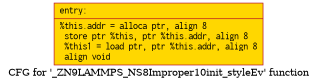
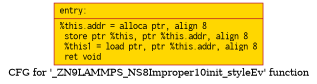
node "entry:": text "align void" -> "ret void"
